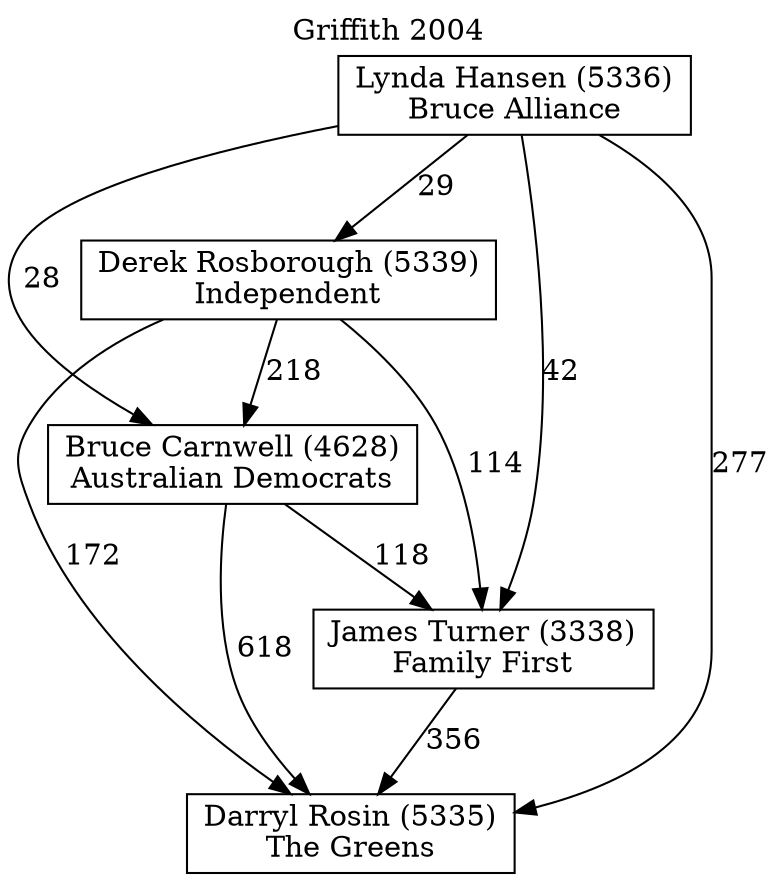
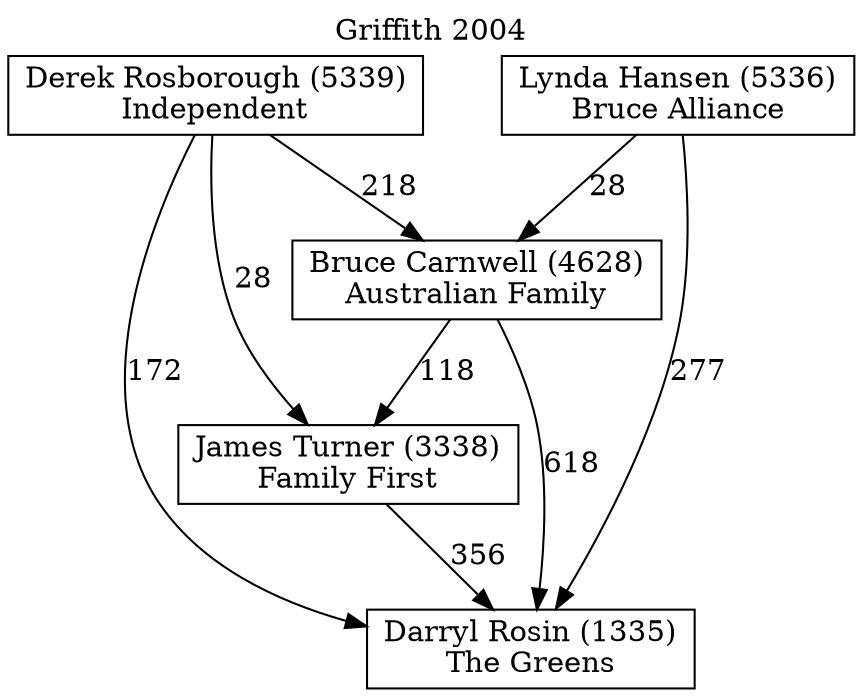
edge "Lynda Hansen (5336) Bruce Alliance" -> "Derek Rosborough (5339) Independent": removed, label "29"
edge "Lynda Hansen (5336) Bruce Alliance" -> "James Turner (3338) Family First": removed, label "42"
node "Bruce Carnwell (4628) Australian Democrats": label "Bruce Carnwell (4628) Australian Democrats" -> "Bruce Carnwell (4628) Australian Family"
edge "Derek Rosborough (5339) Independent" -> "James Turner (3338) Family First": label "114" -> "28"
node "Darryl Rosin (5335) The Greens": label "Darryl Rosin (5335) The Greens" -> "Darryl Rosin (1335) The Greens"
